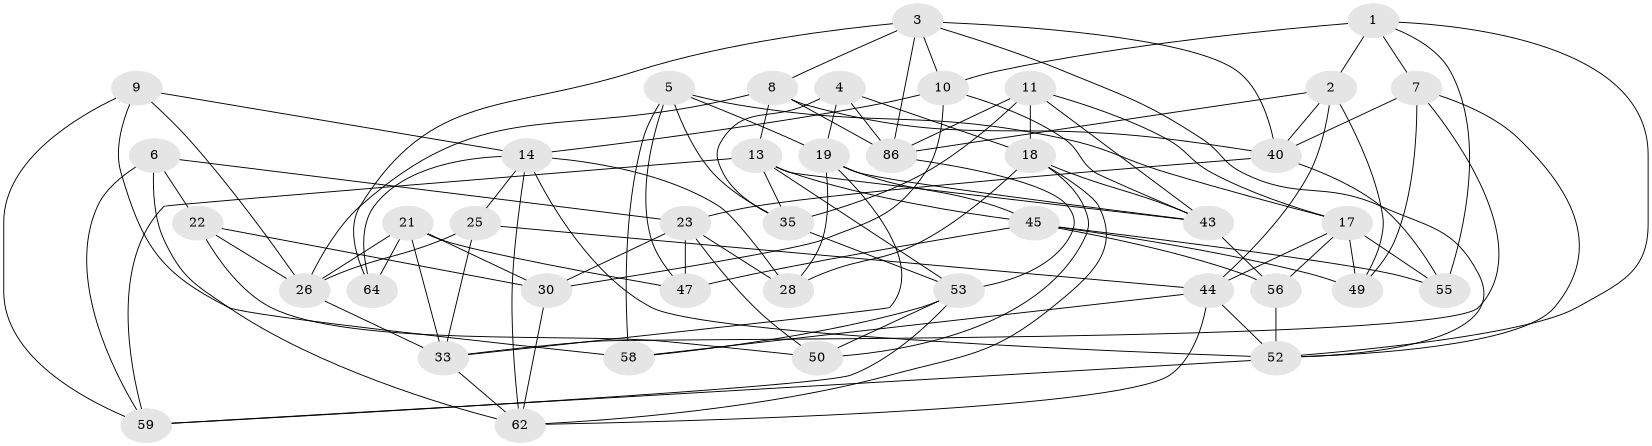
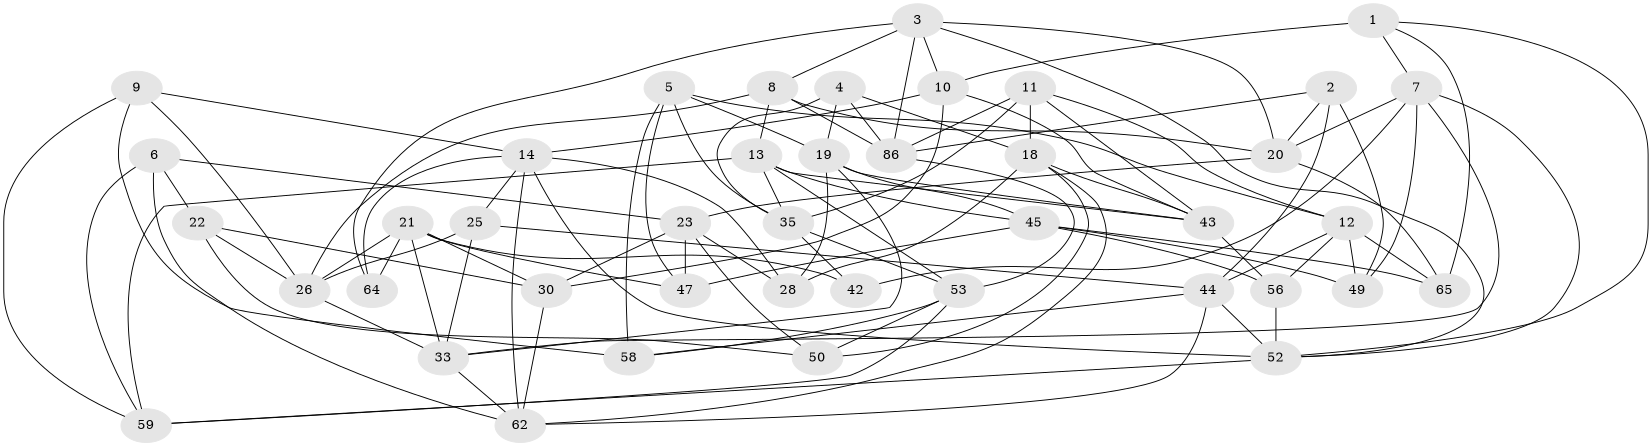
edge "1" -- "2": removed
node "40": label "40" -> "20"
node "17": label "17" -> "12"
node "42": added
node "55": label "55" -> "65"
